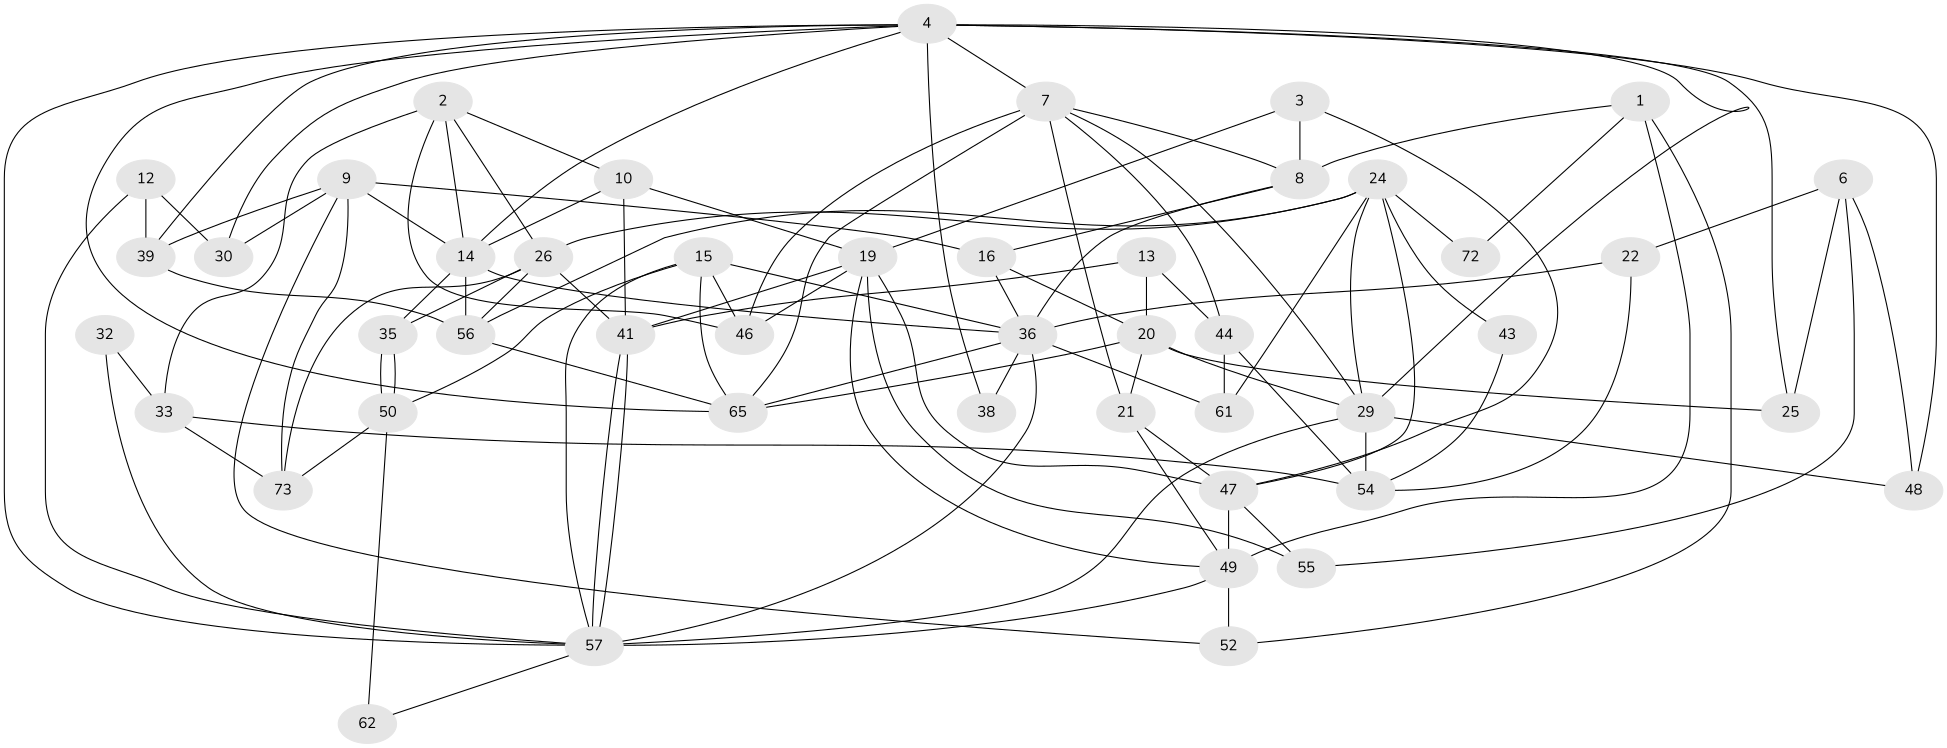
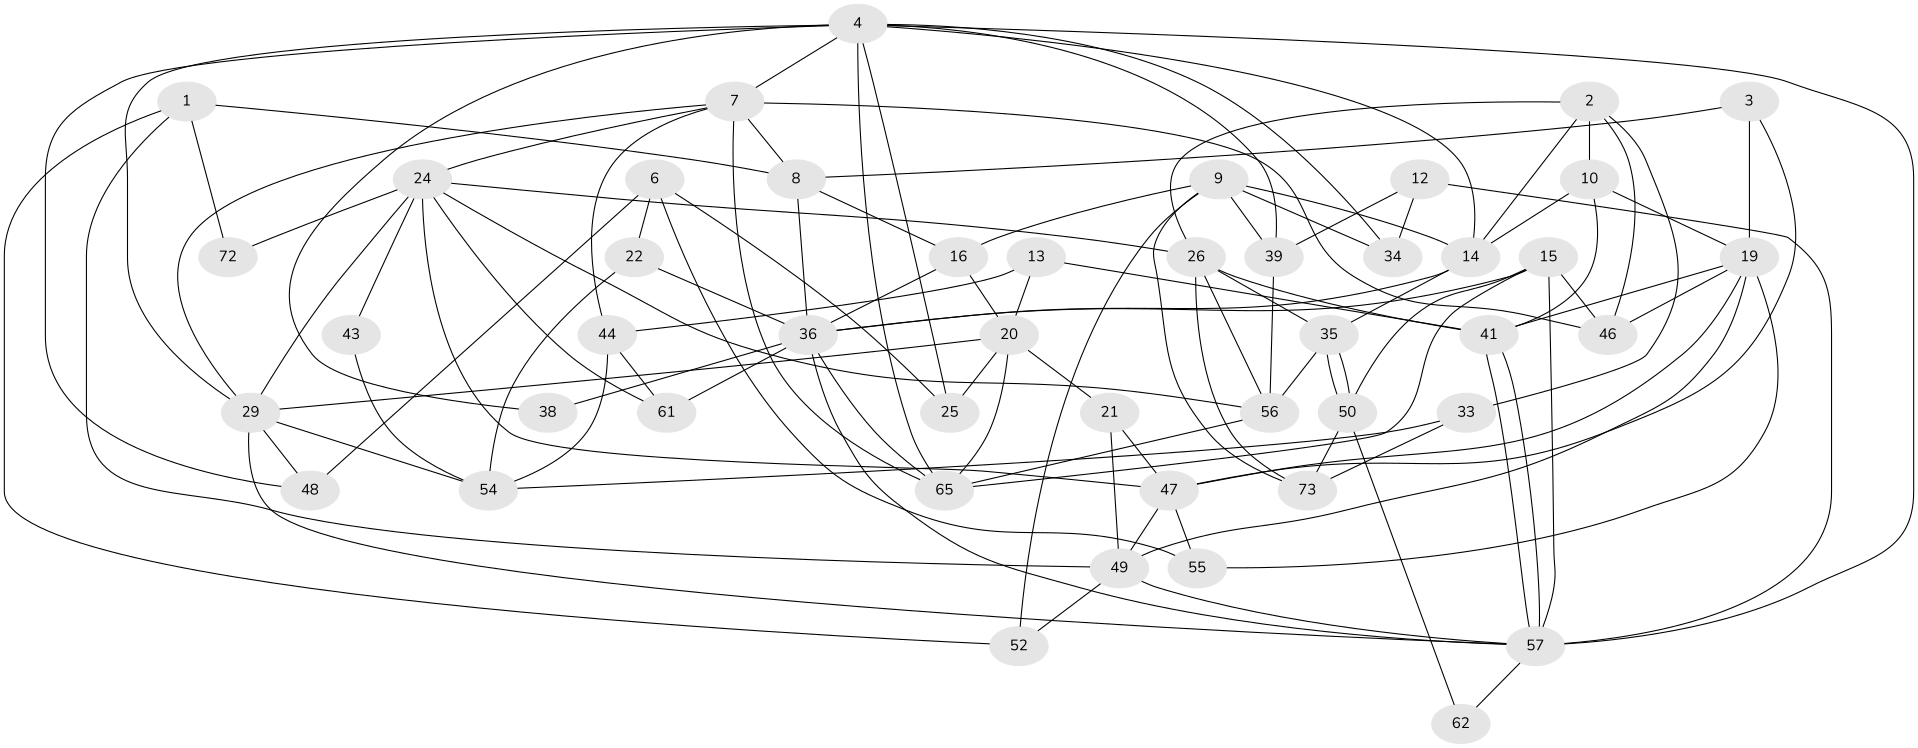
edge "7" -- "21": now "7" -- "24"
node "30": label "30" -> "34"
edge "14" -- "56": now "35" -- "56"
node "32": removed
